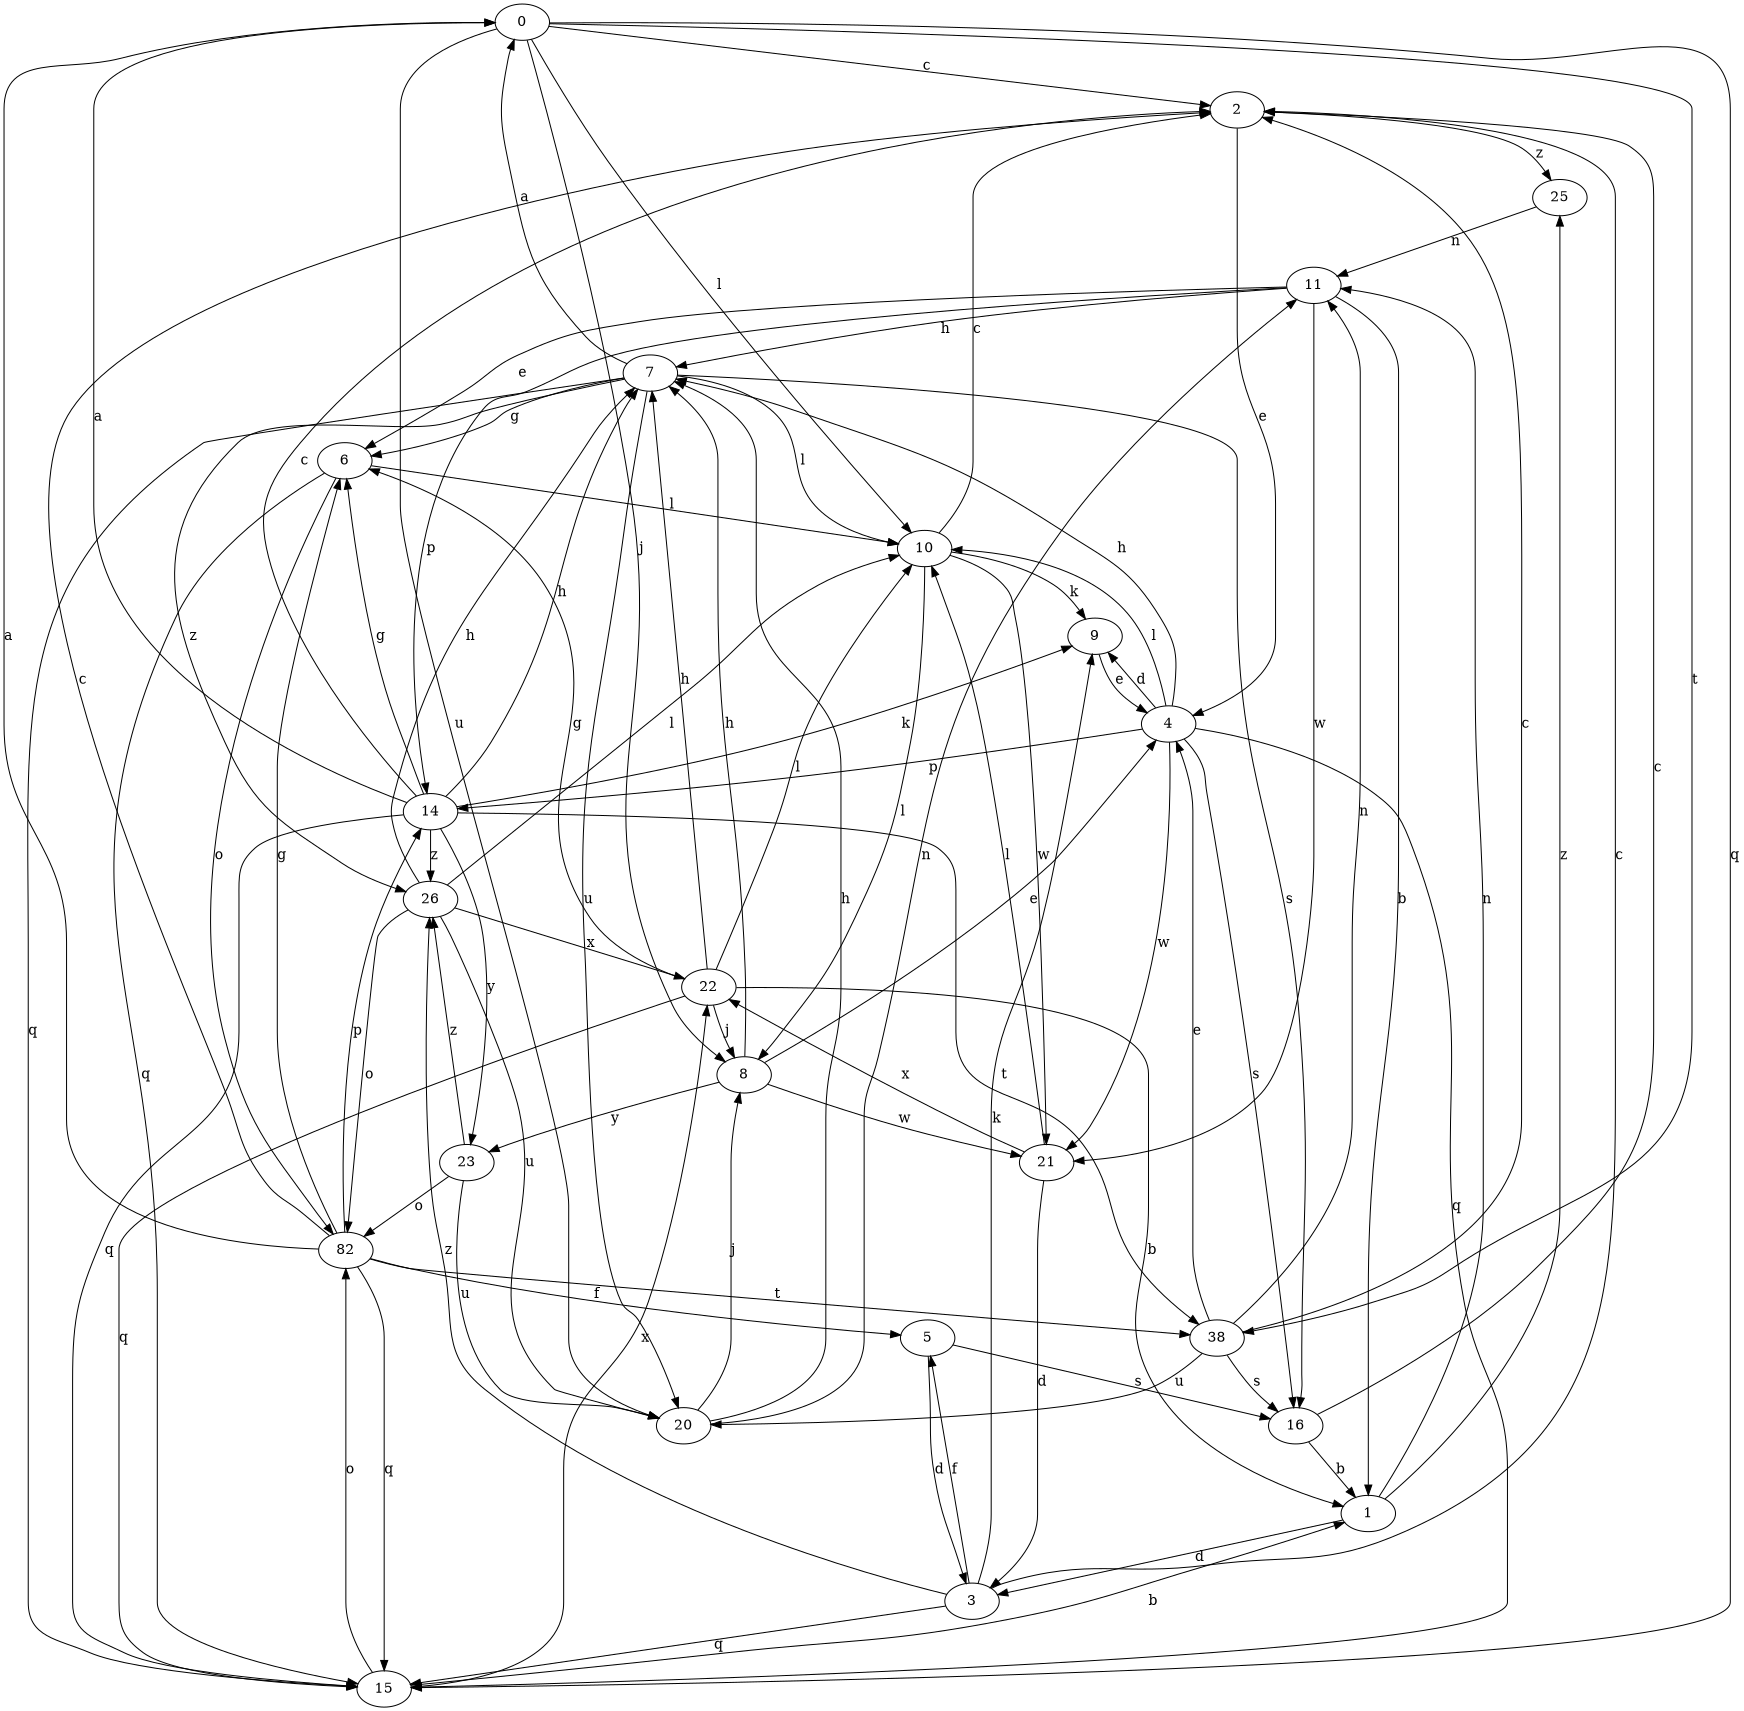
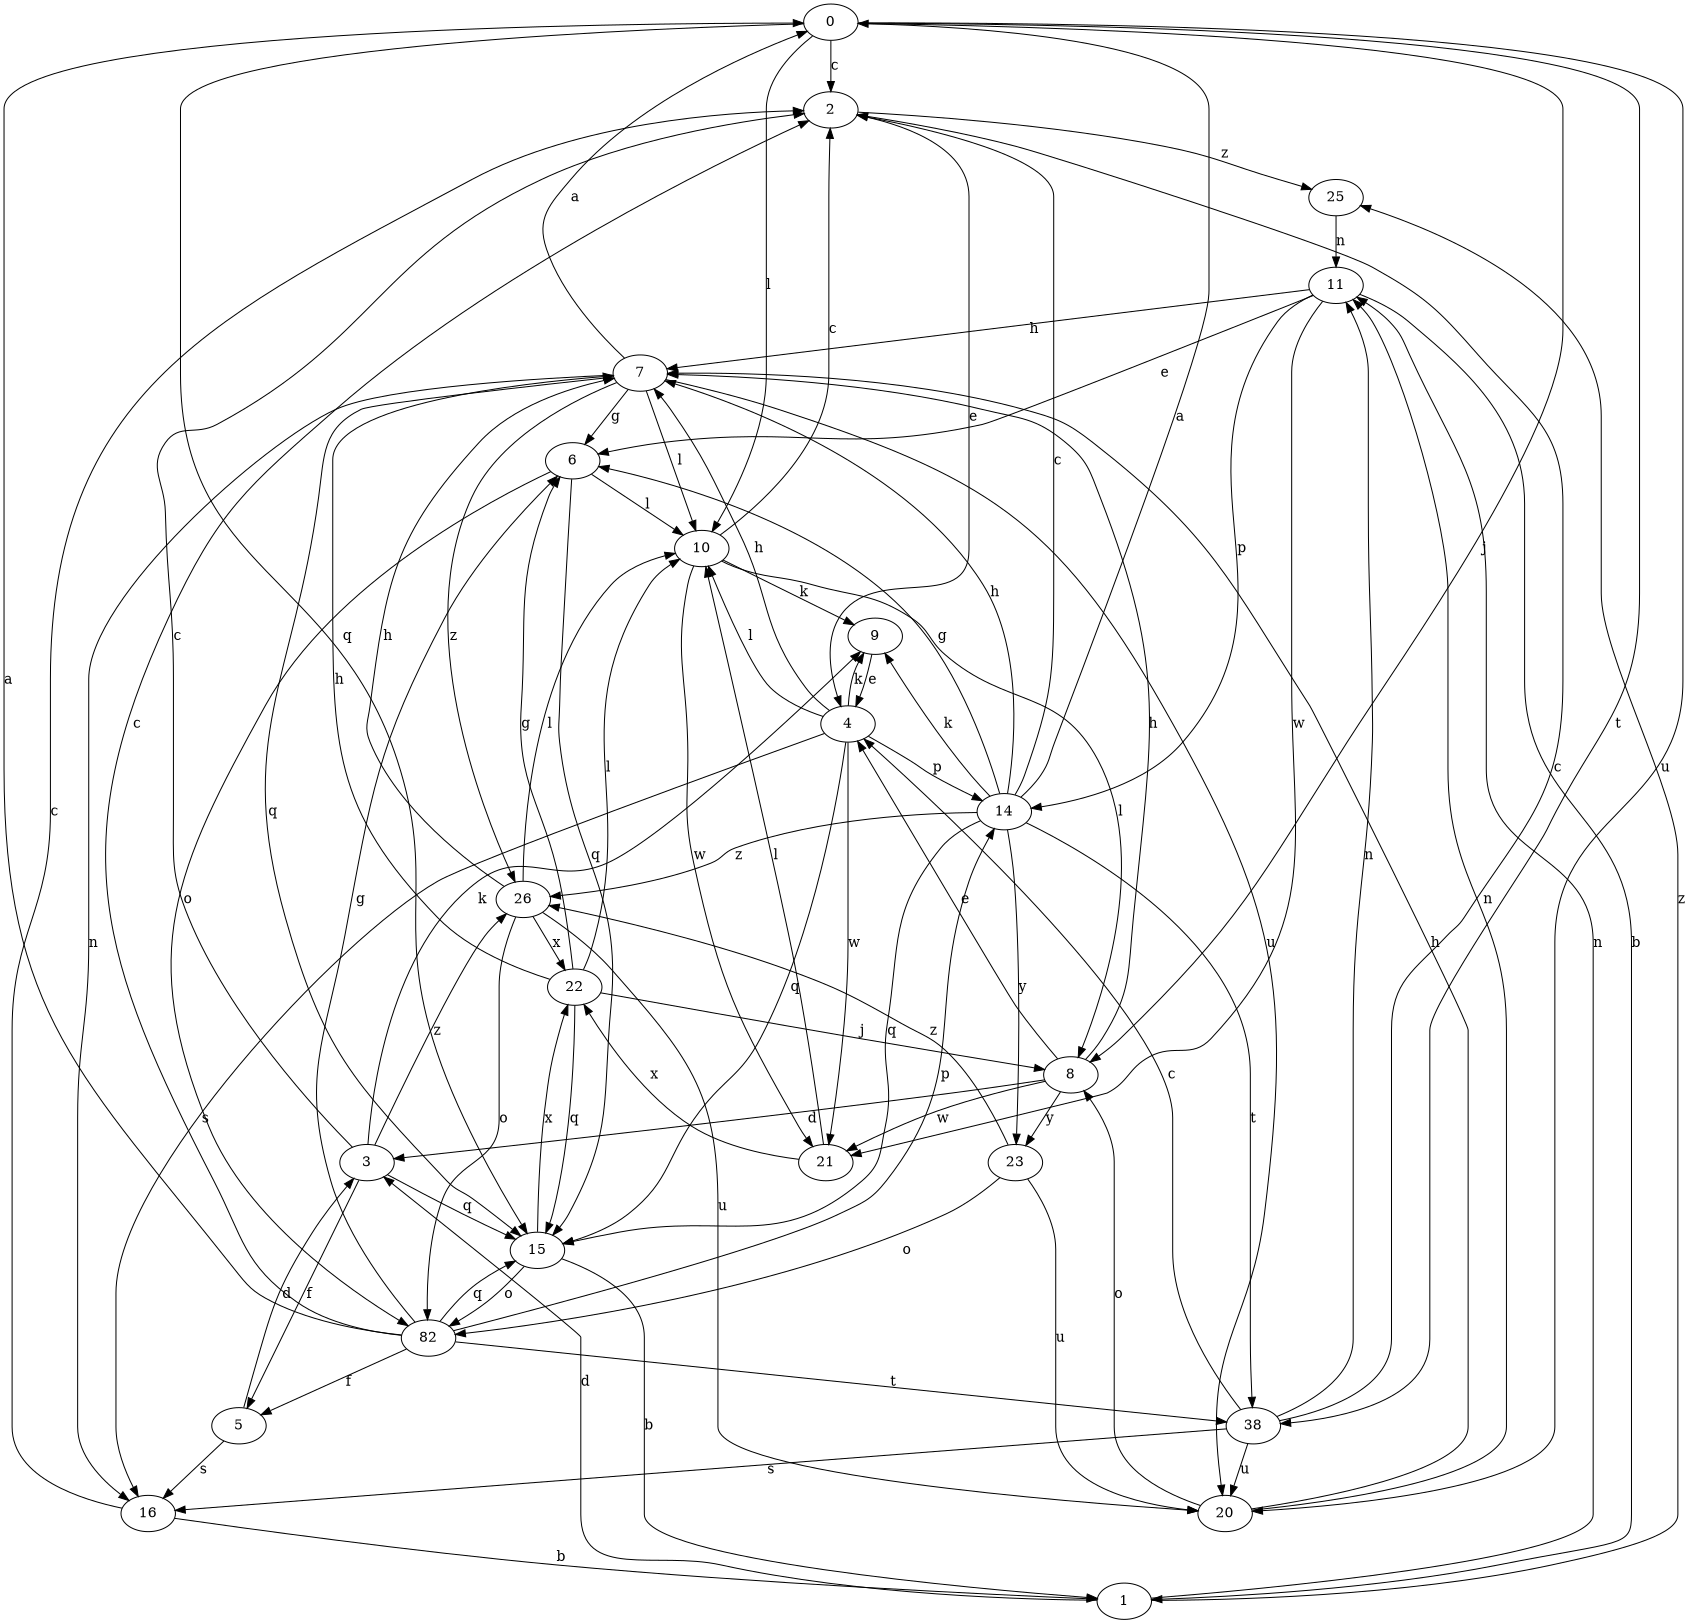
edge "4" -> "9": label "d" -> "k"
edge "7" -> "16": label "s" -> "n"
edge "38" -> "4": label "e" -> "c"
edge "22" -> "1": removed, label "b"
edge "20" -> "8": label "j" -> "o"
edge "21" -> "3": now "8" -> "3"
